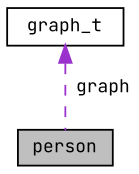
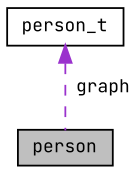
node "graph_t": label "graph_t" -> "person_t"
